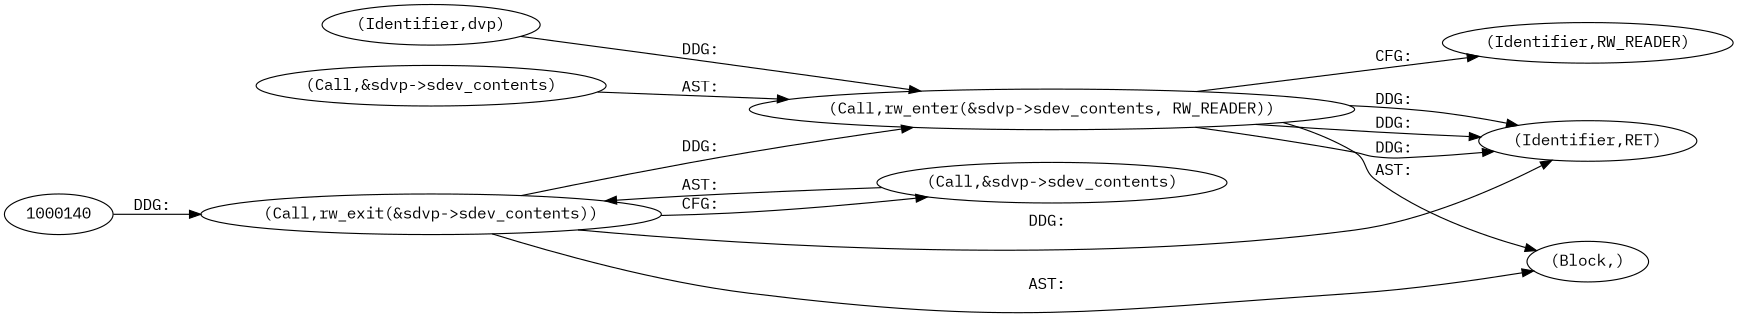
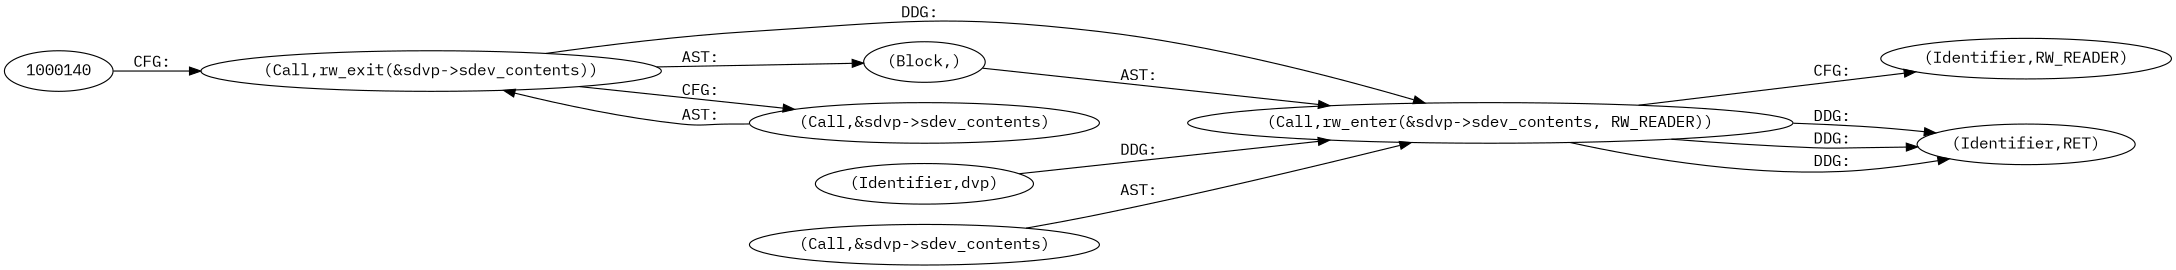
edge "(Call,rw_enter(&sdvp->sdev_contents, RW_READER))" -> "(Block,)": reversed
edge "1000140" -> "(Call,rw_exit(&sdvp->sdev_contents))": label "DDG: " -> "CFG: "
edge "(Call,rw_exit(&sdvp->sdev_contents))" -> "(Identifier,RET)": removed, label "DDG:"
